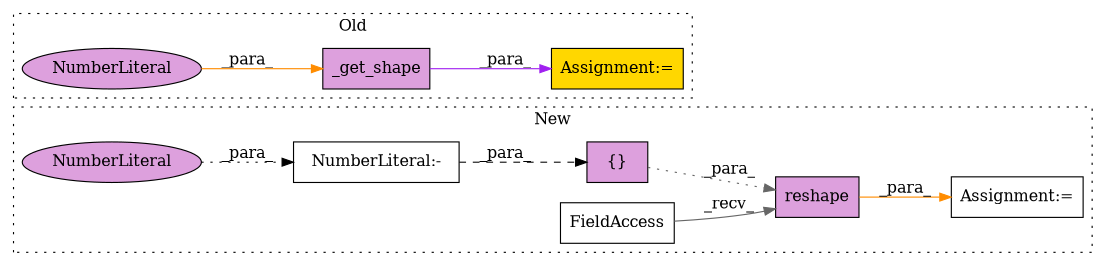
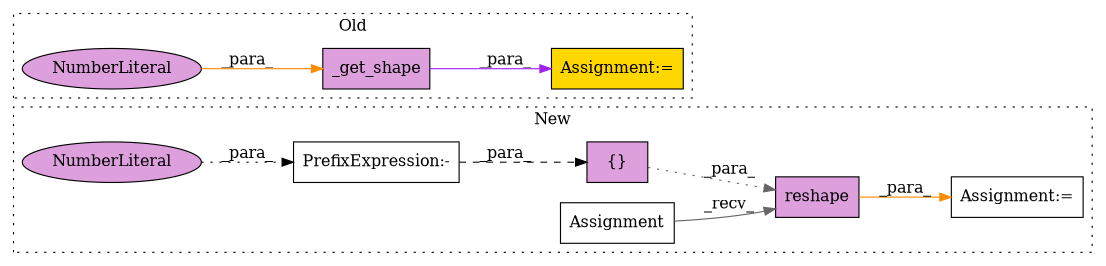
node "NumberLiteral:-": label "NumberLiteral:-" -> "PrefixExpression:-"
node "FieldAccess": label "FieldAccess" -> "Assignment"
